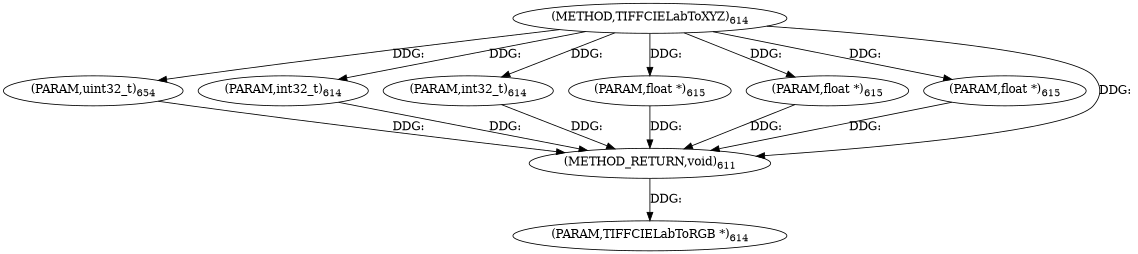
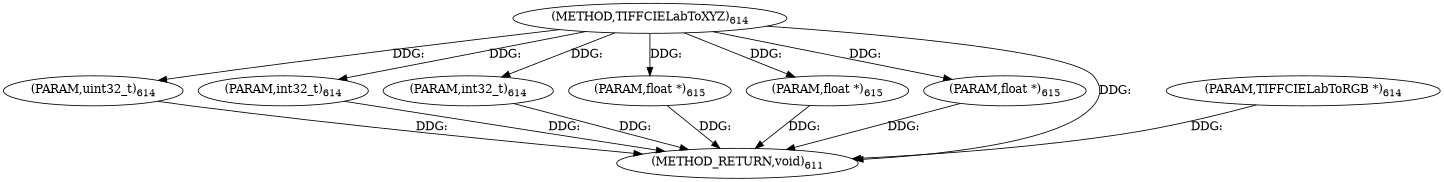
node "(PARAM,uint32_t)": text "654" -> "614"
edge "(METHOD_RETURN,void)" -> "(PARAM,TIFFCIELabToRGB *)": reversed
